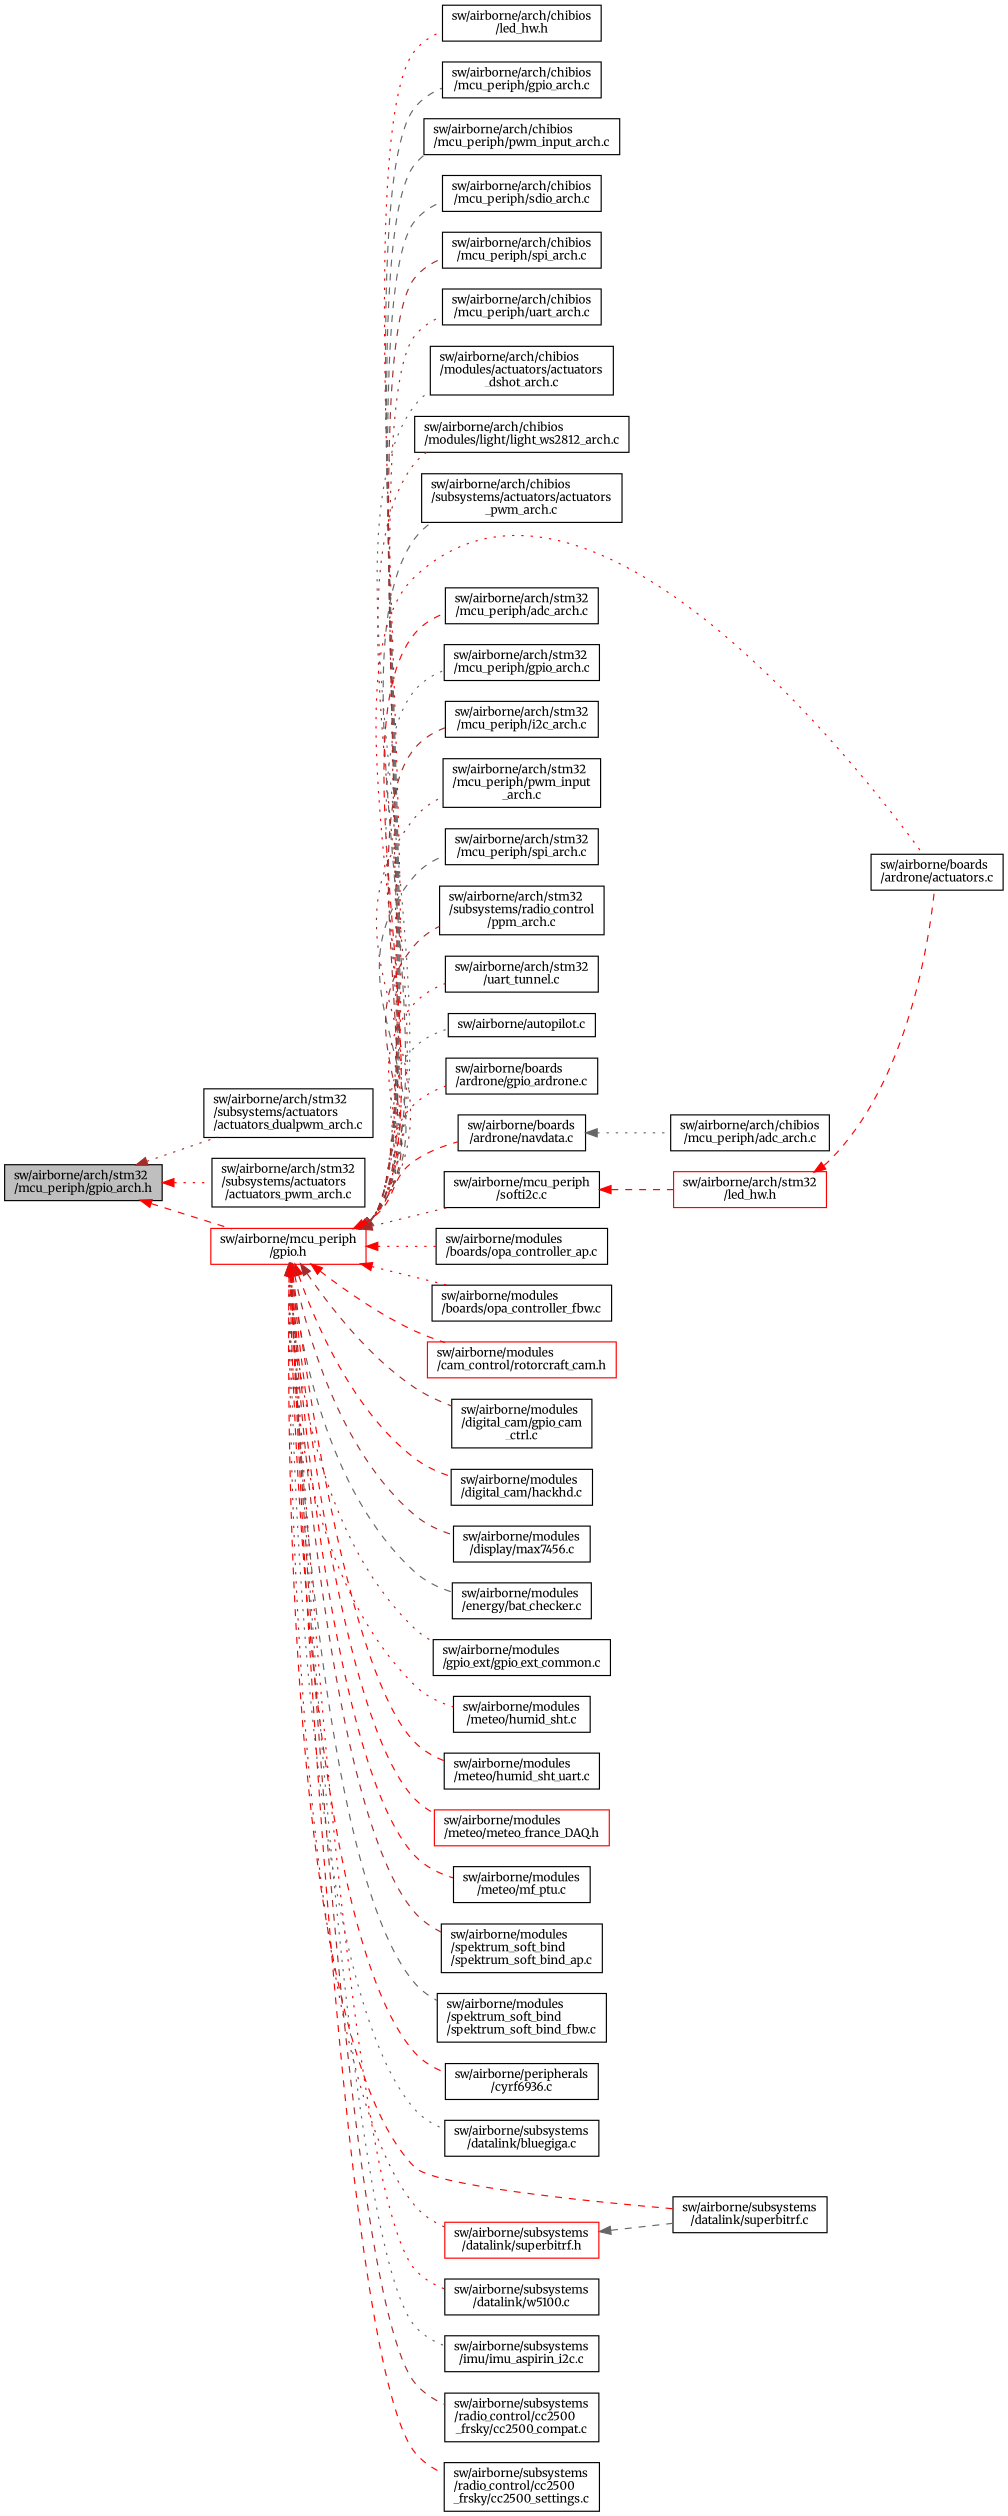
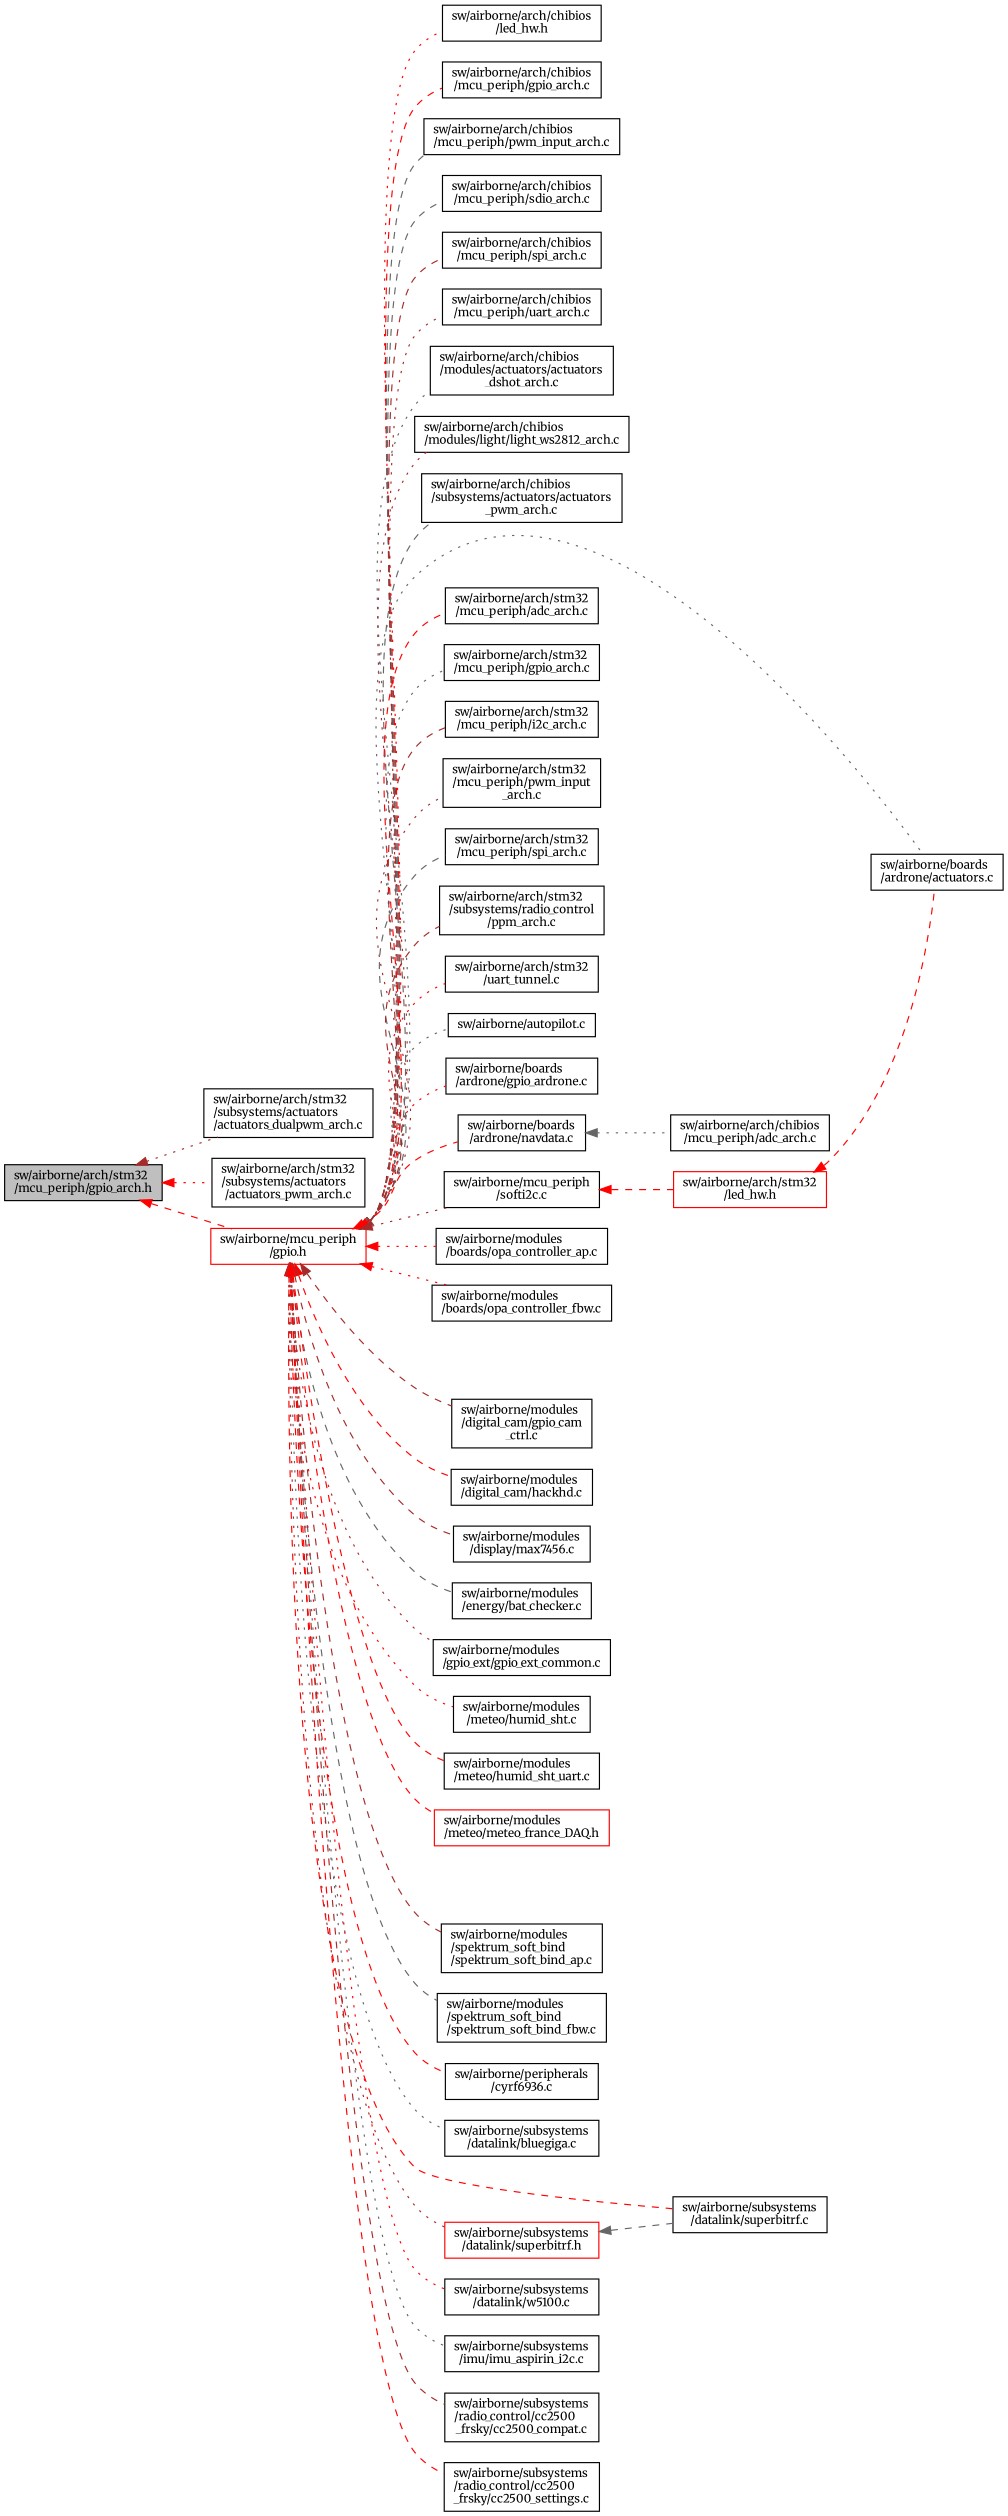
edge "sw/airborne/boards /ardrone/actuators.c" -> "sw/airborne/mcu_periph /gpio.h": color red -> gray40
edge "sw/airborne/arch/chibios /mcu_periph/gpio_arch.c" -> "sw/airborne/mcu_periph /gpio.h": color gray40 -> red
node "sw/airborne/modules /cam_control/rotorcraft_cam.h": removed
node "sw/airborne/modules /meteo/mf_ptu.c": removed
